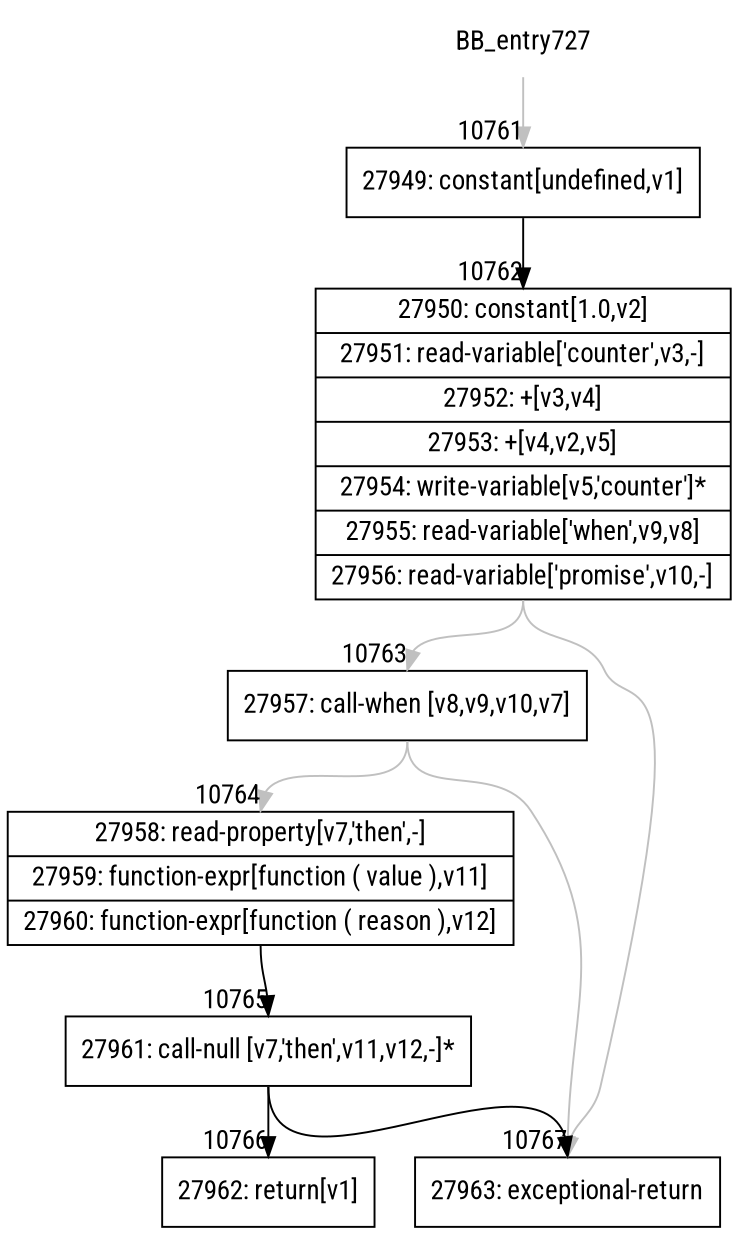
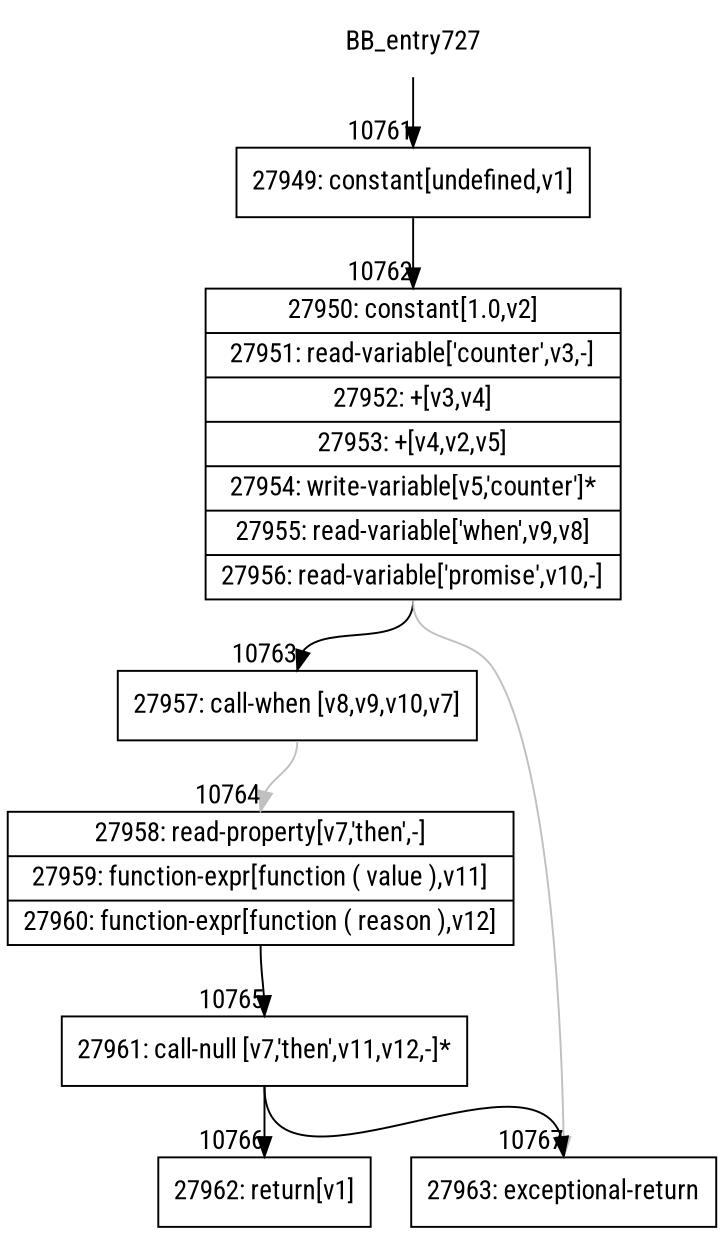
edge "BB_entry727" -> "27949: constant[undefined,v1]": color gray -> black
edge "27950: constant[1.0,v2]" -> "27957: call-when [v8,v9,v10,v7]": color gray -> black
edge "27957: call-when [v8,v9,v10,v7]" -> "27963: exceptional-return": removed
